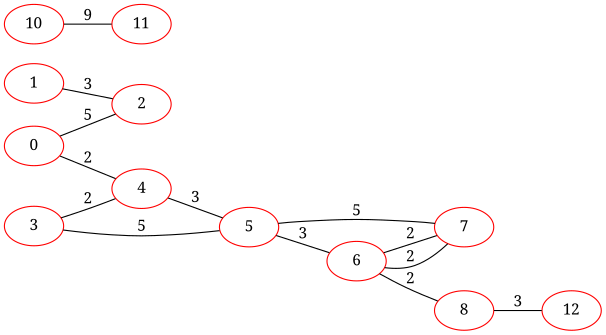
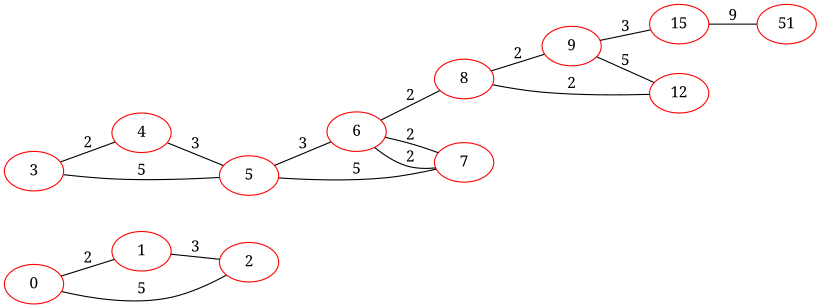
node "10": label "10" -> "15"
node "11": label "11" -> "51"
node "9": added
edge "0" -- "4": now "0" -- "1"
edge "8" -- "12": label "3" -> "2"
